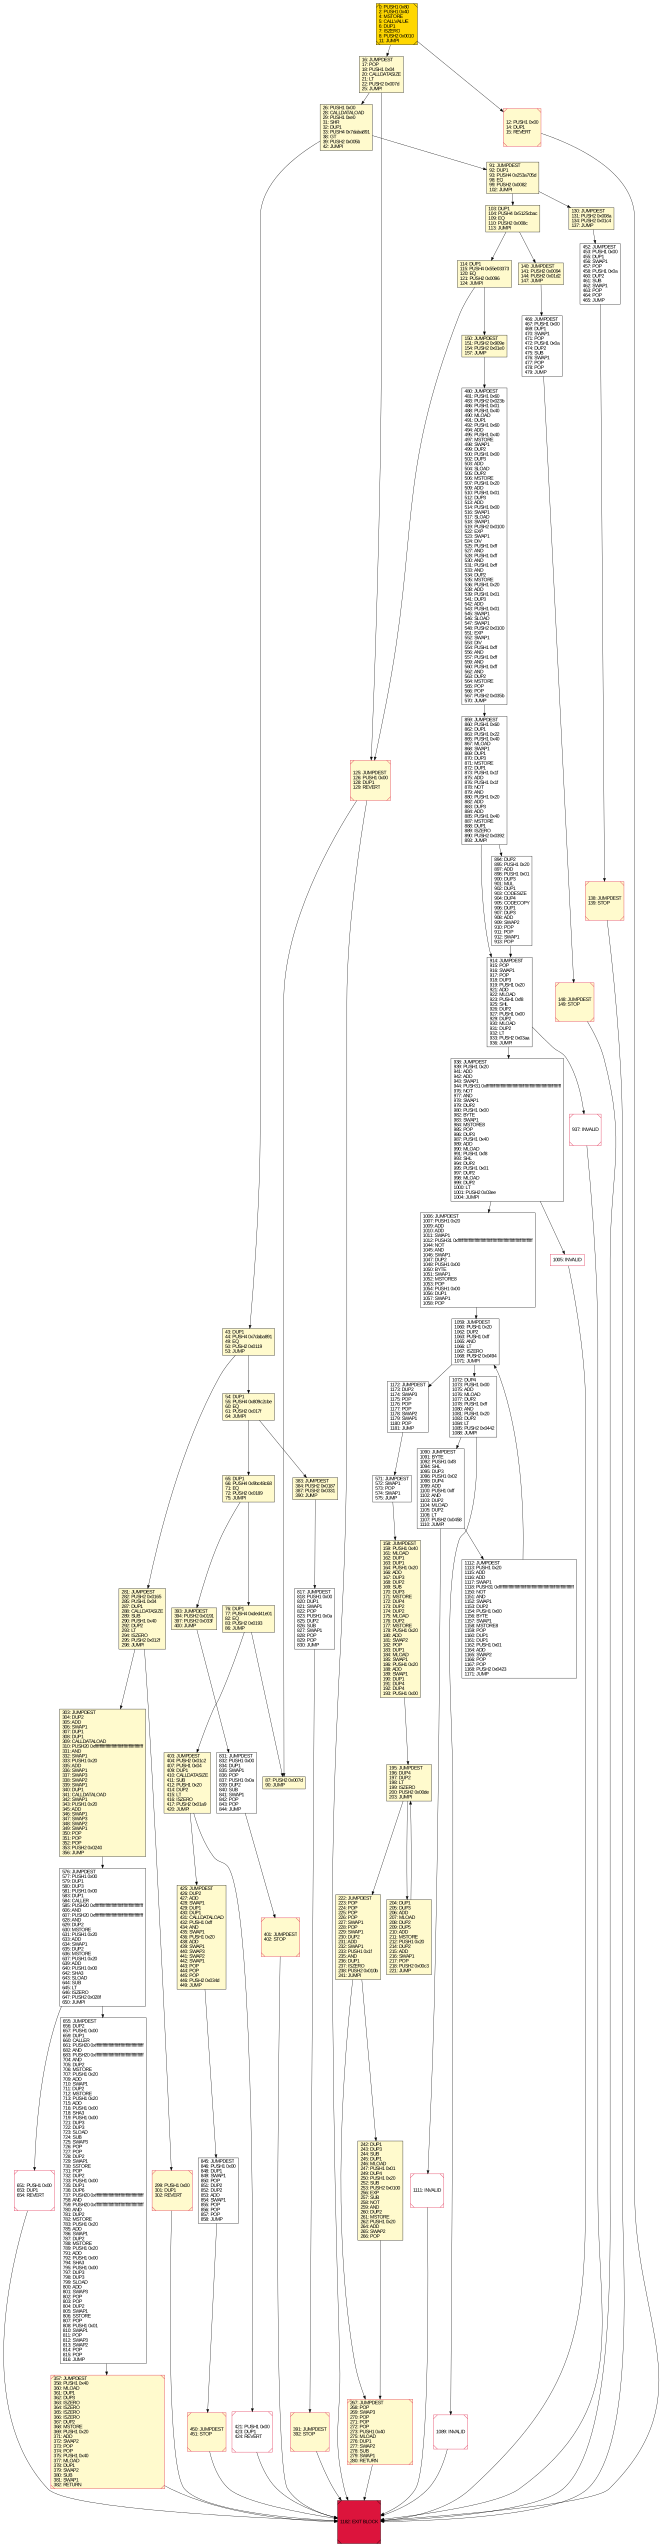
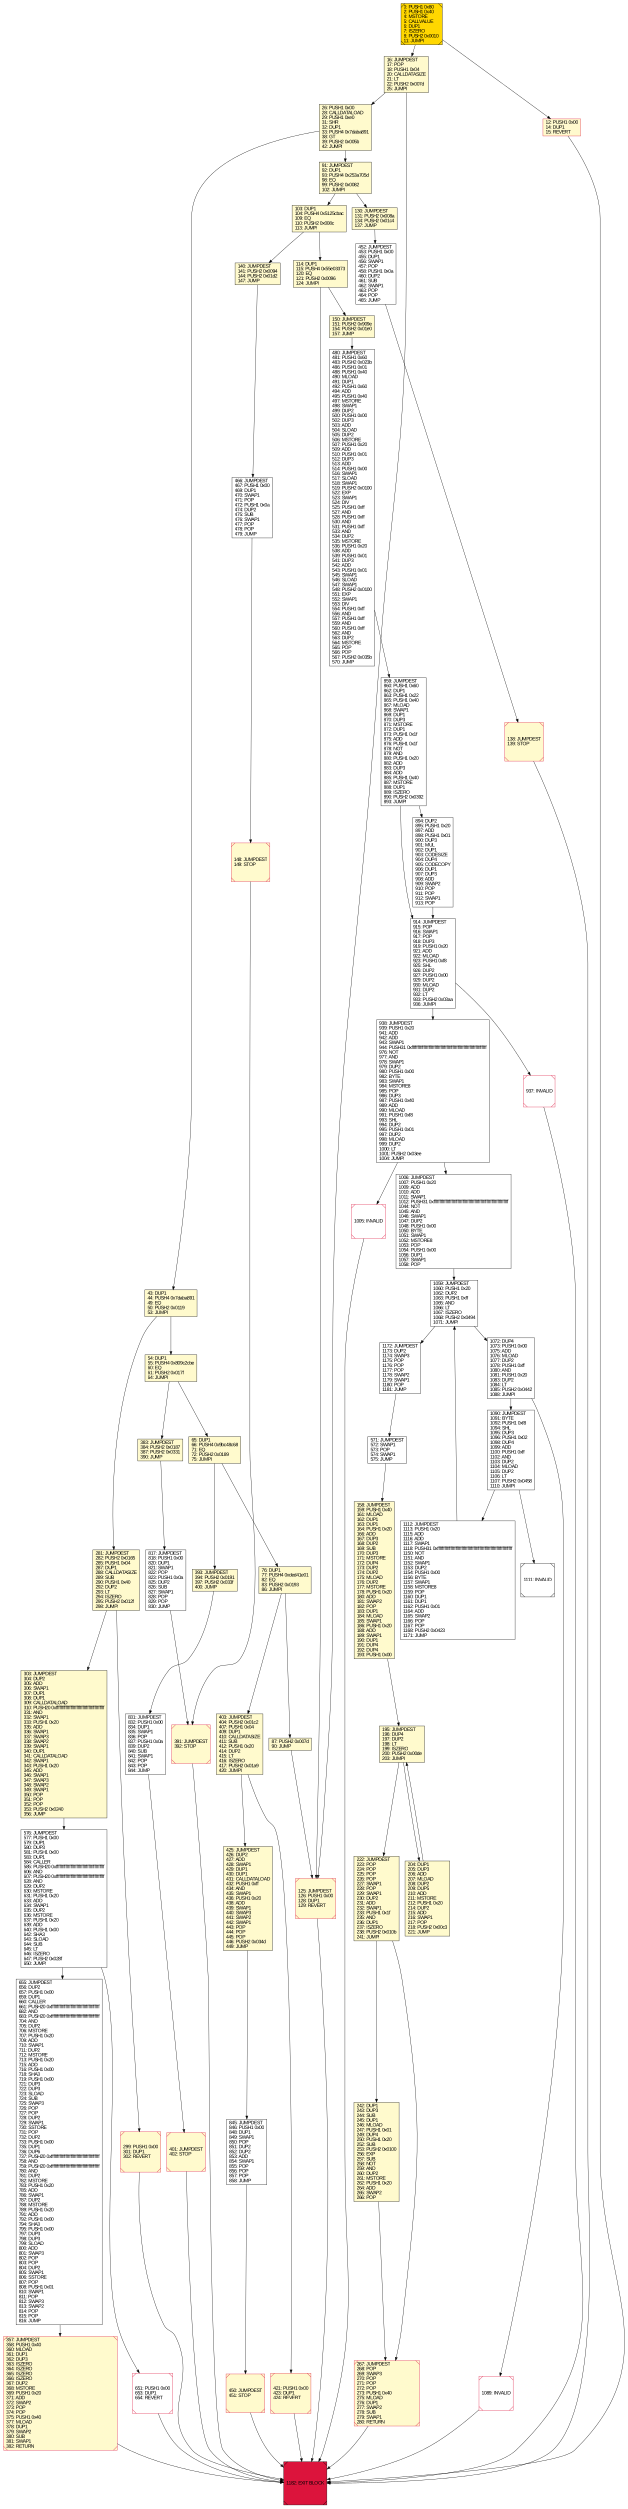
node "12: PUSH1 0x00 14: DUP1 15: REVERT": shape Msquare -> box
node "1005: INVALID": shape box -> Msquare
edge "125: JUMPDEST 126: PUSH1 0x00 128: DUP1 129: REVERT" -> "87: PUSH2 0x007d 90: JUMP": reversed
edge "148: JUMPDEST 149: STOP" -> "1182: EXIT BLOCK": now "148: JUMPDEST 149: STOP" -> "391: JUMPDEST 392: STOP"
node "1111: INVALID": color crimson -> black
edge "1111: INVALID" -> "1182: EXIT BLOCK": removed
node "421: PUSH1 0x00 423: DUP1 424: REVERT": fillcolor white -> lemonchiffon
